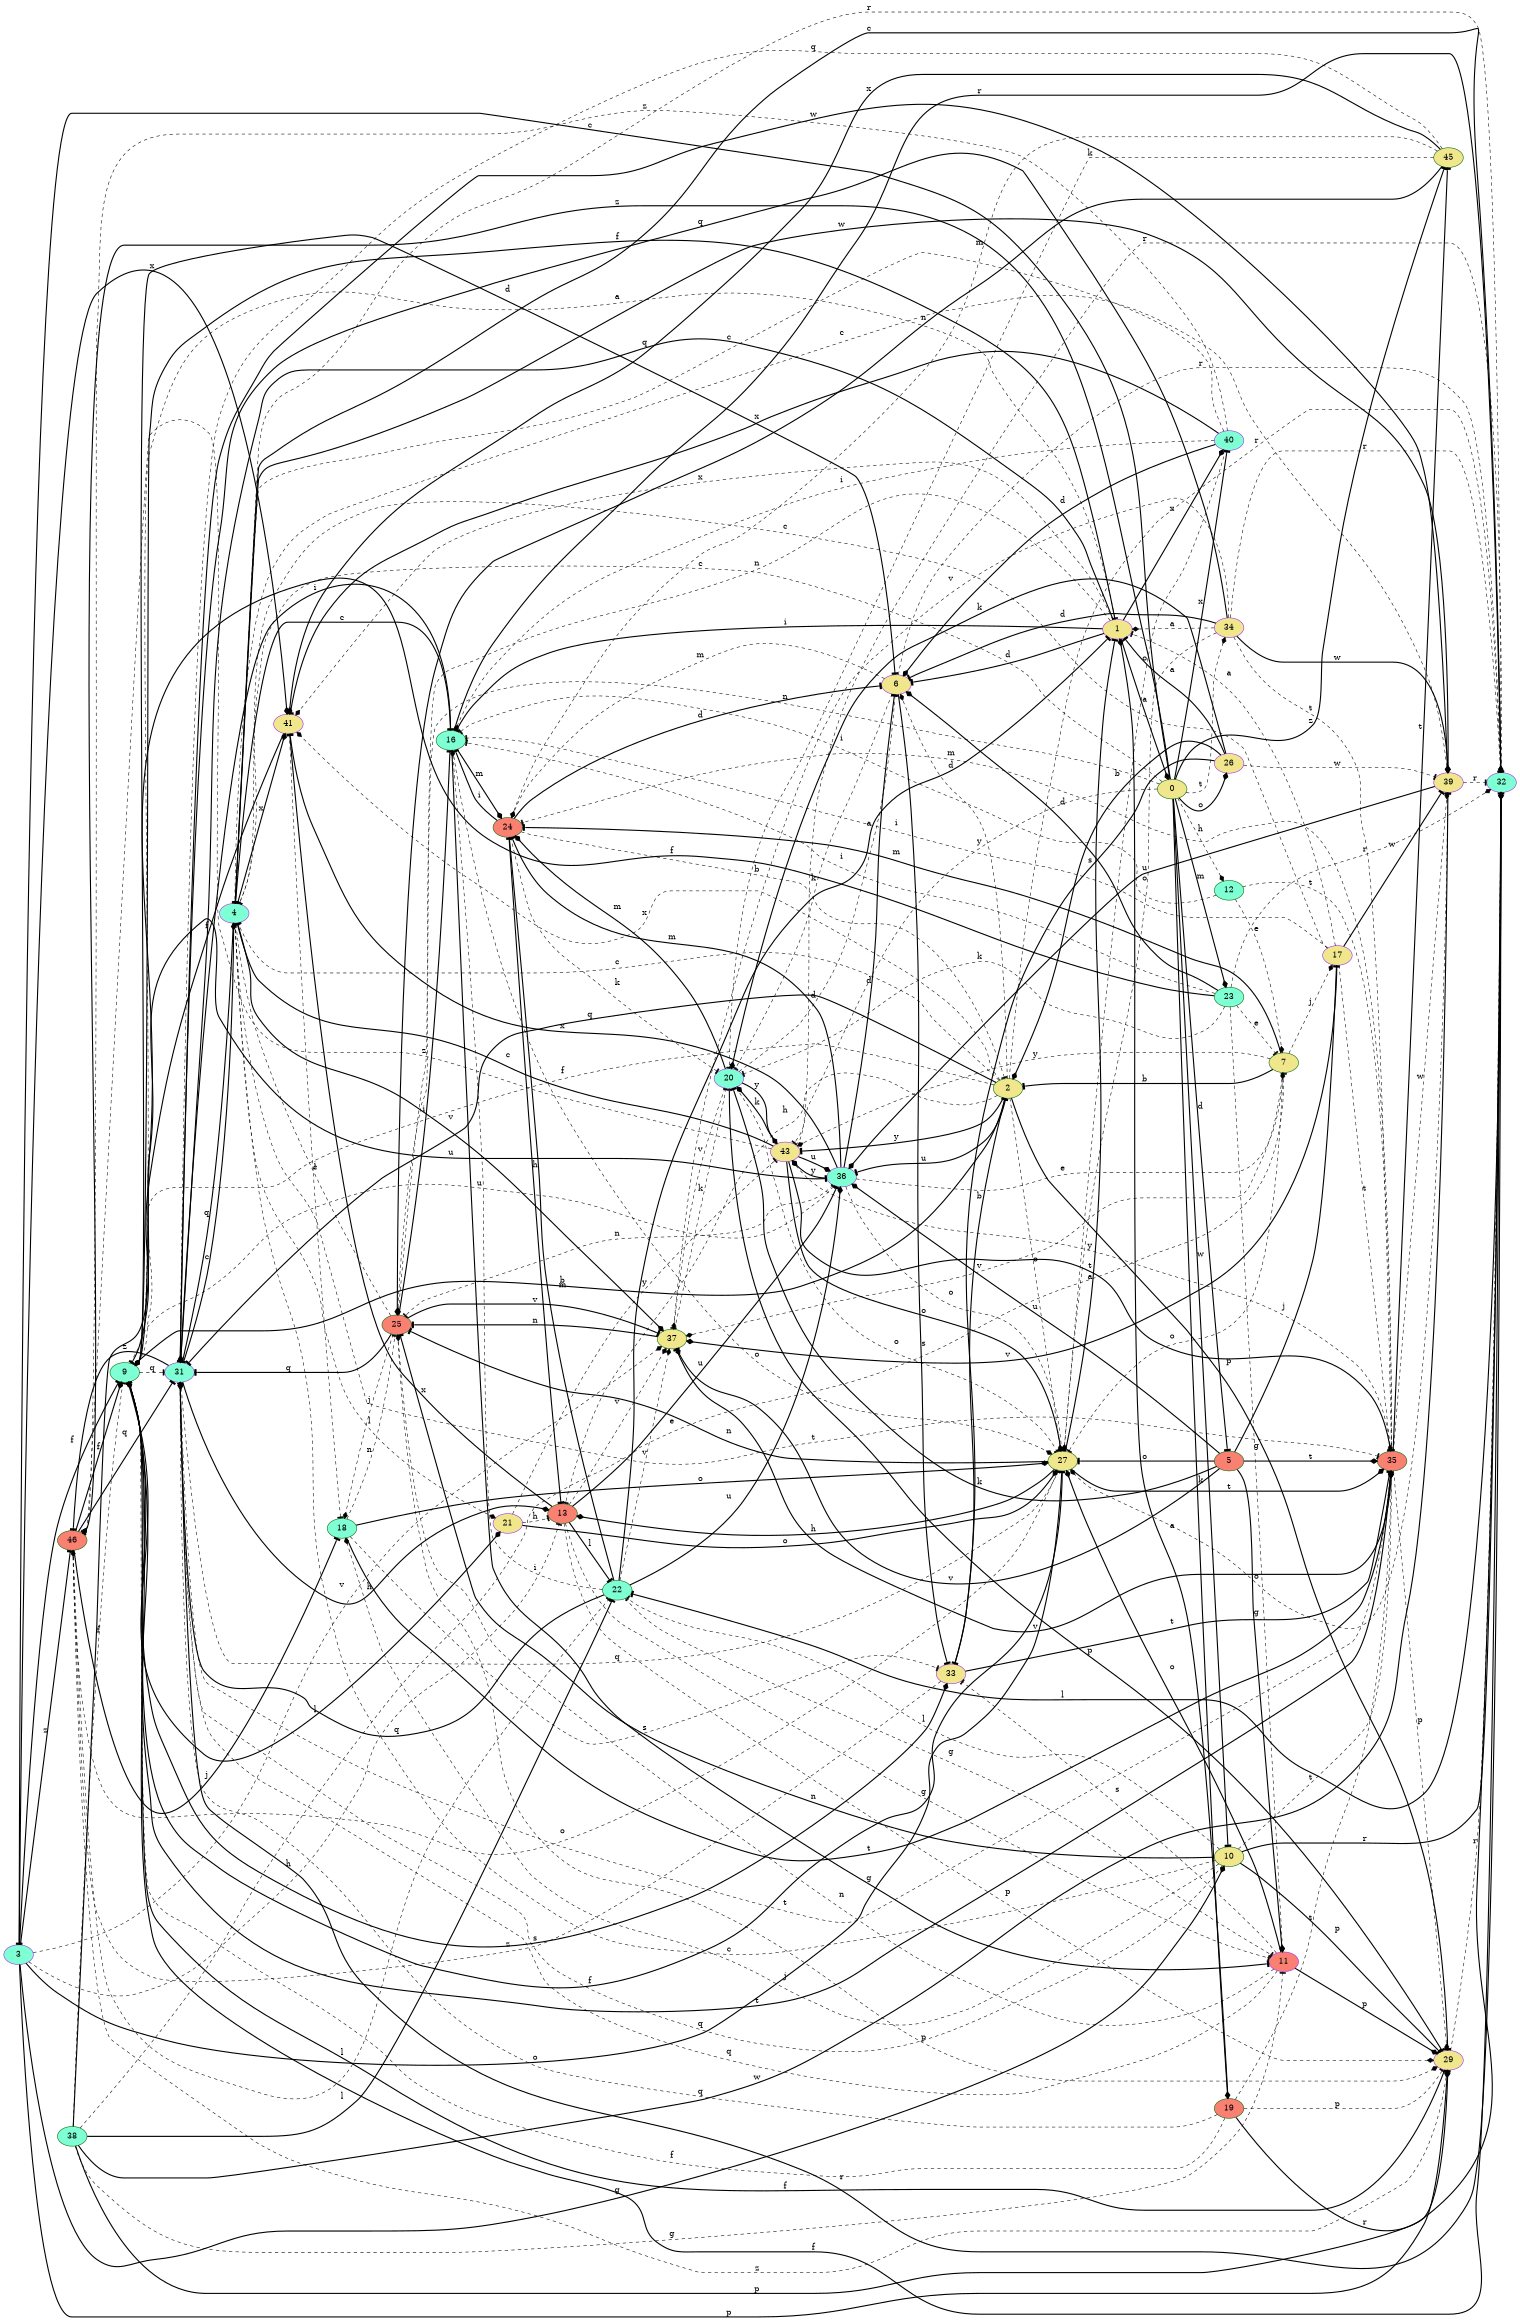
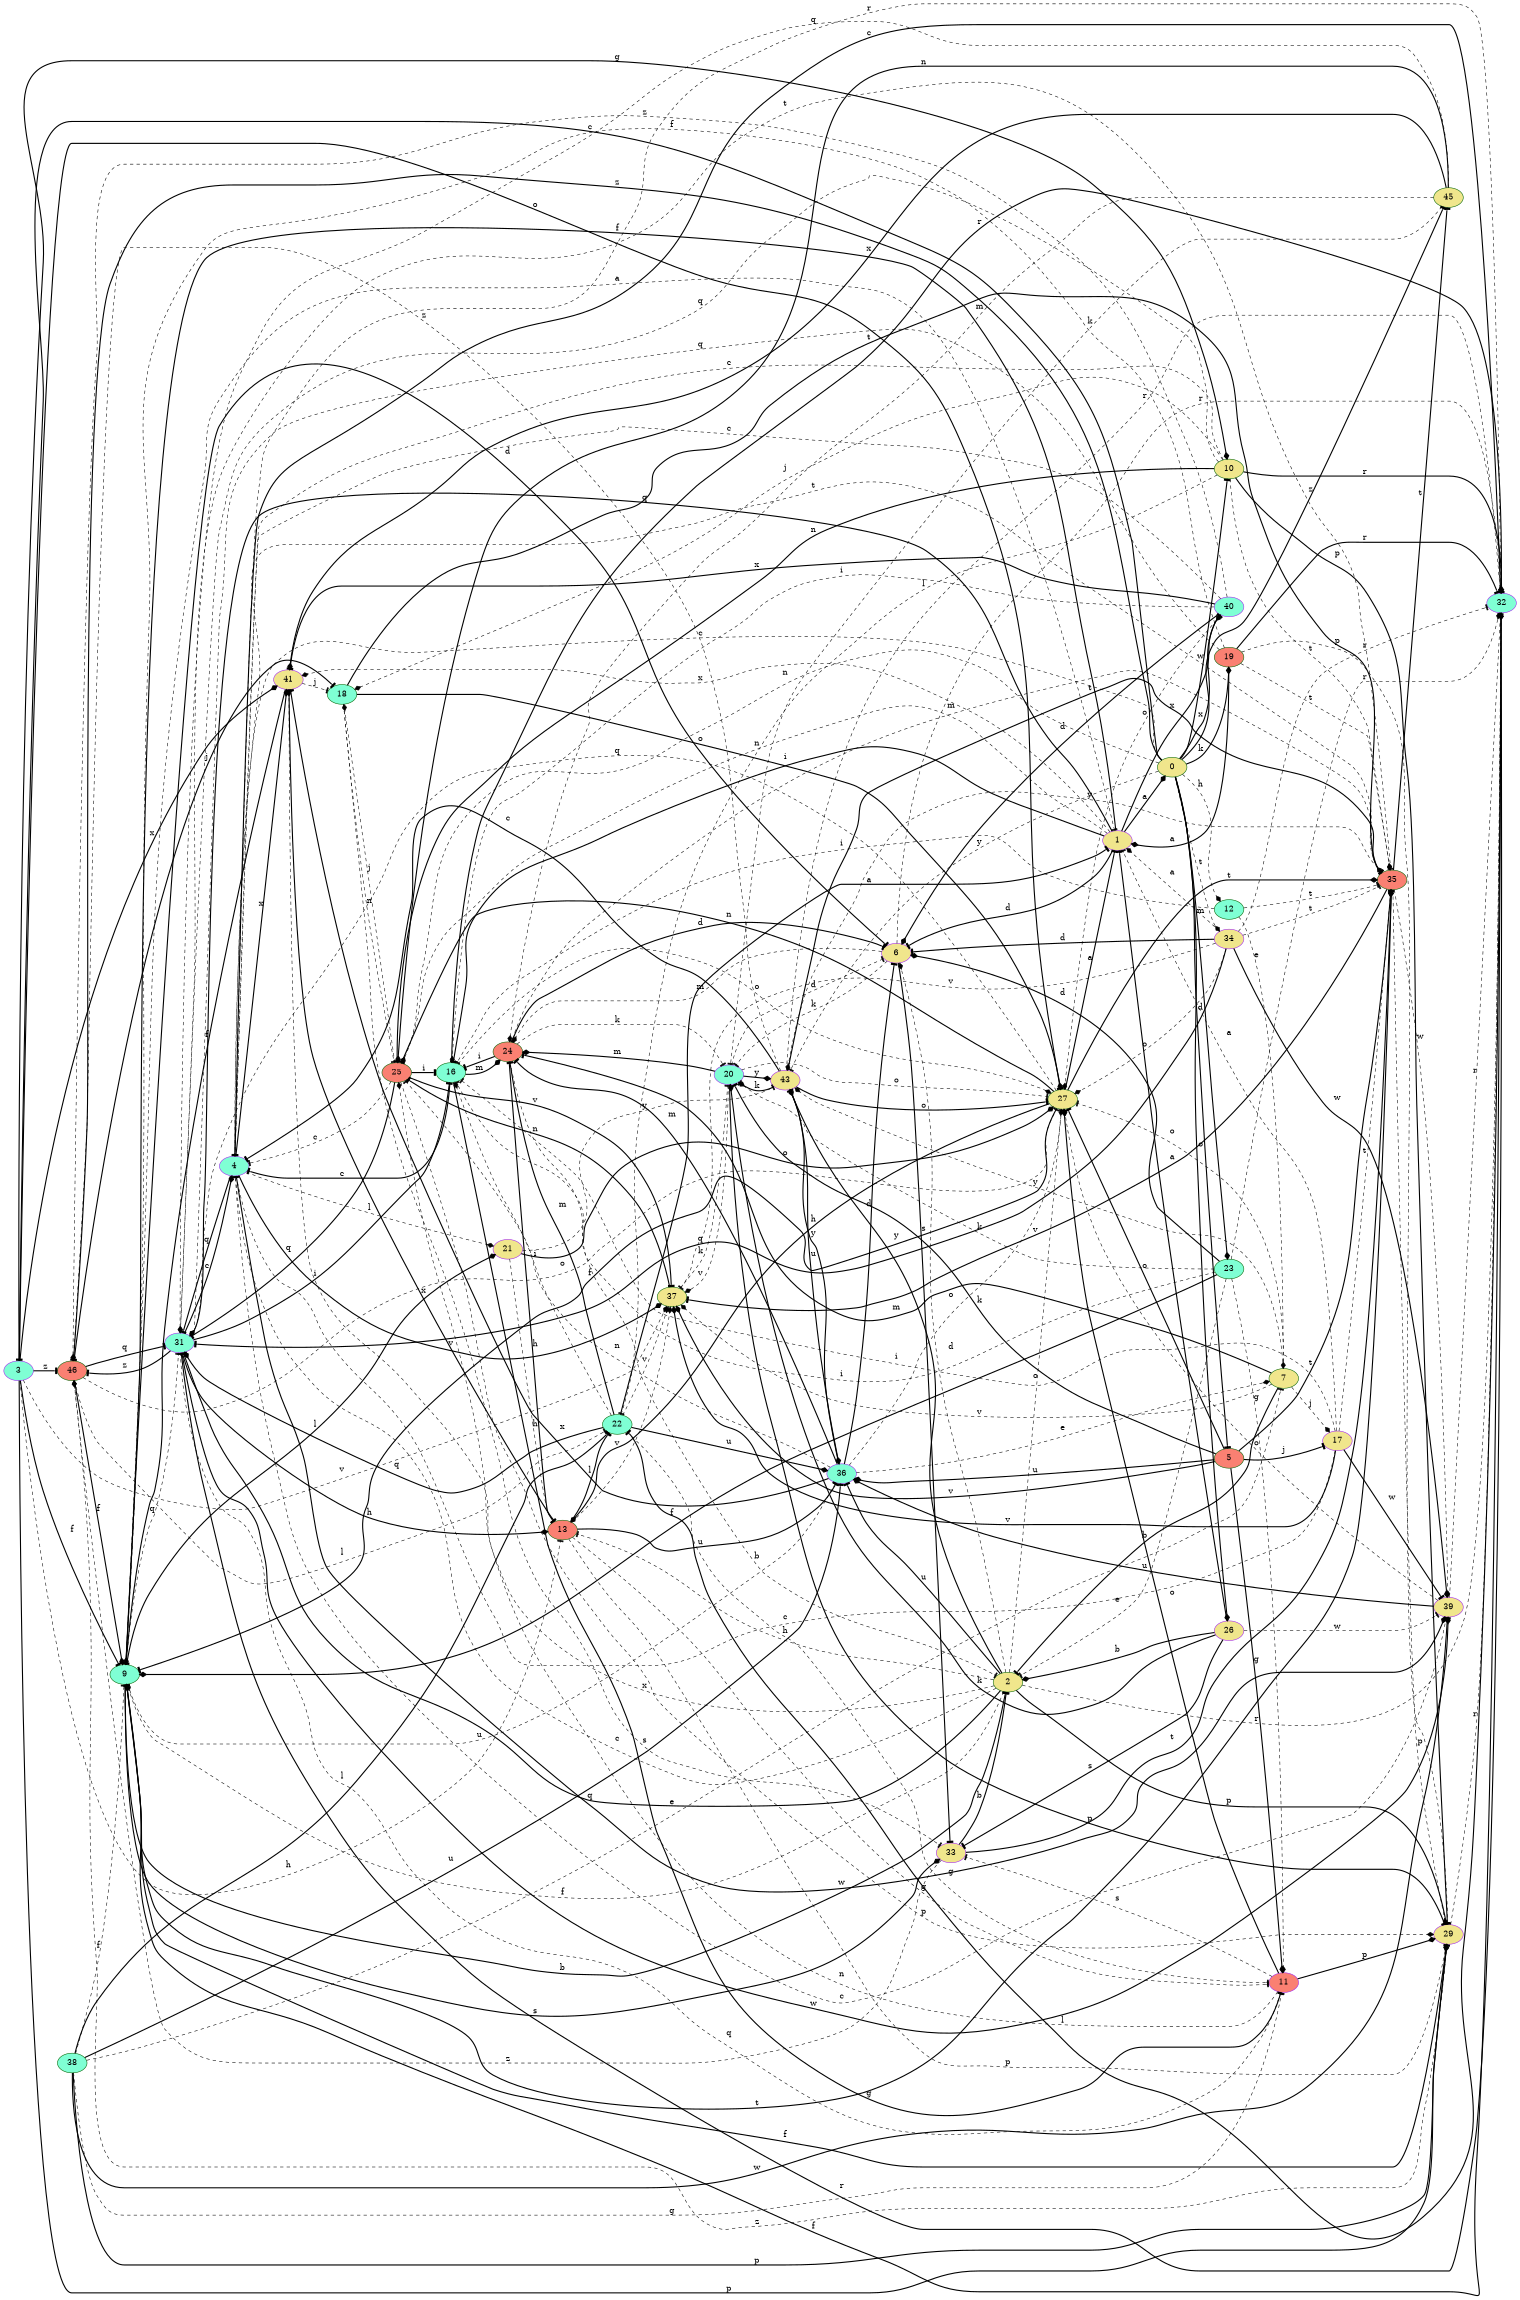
edge "23" -> "7": now "23" -> "2"
edge "46" -> "29": reversed
